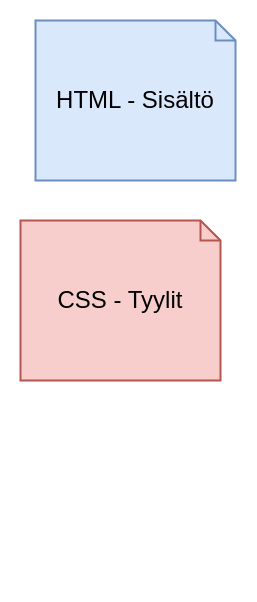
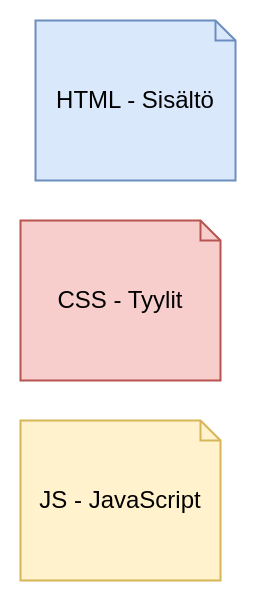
node "JS - JavaScript": added
